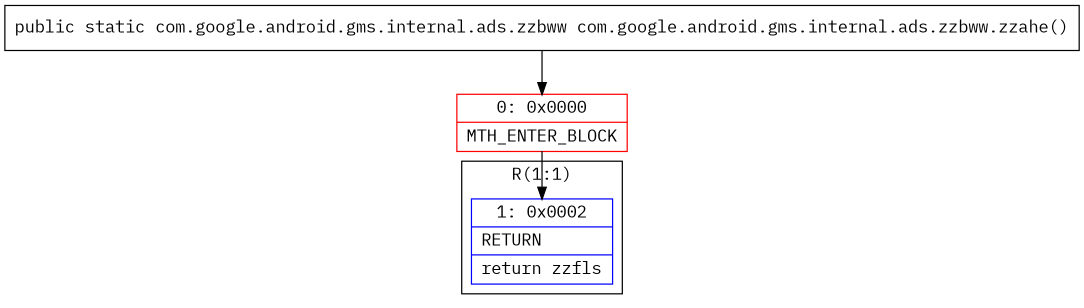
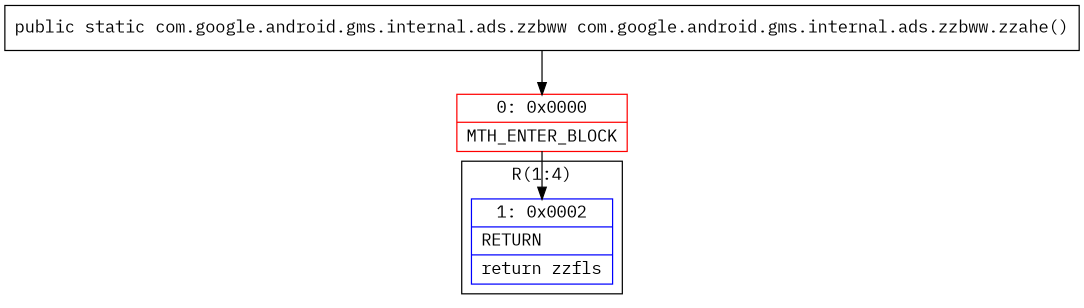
cluster "R(1:1)": label "R(1:1)" -> "R(1:4)"
